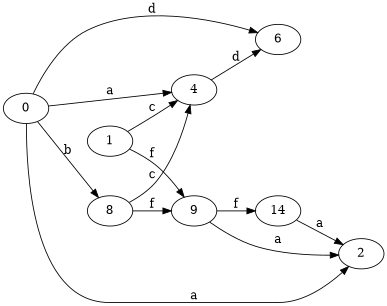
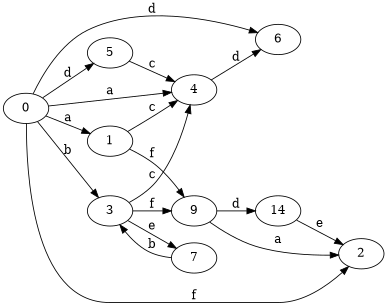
node "5": added
edge "0" -> "1": added, label "a"
edge "9" -> "14": label "f" -> "d"
node "8": label "8" -> "3"
edge "14" -> "2": label "a" -> "e"
node "7": added
edge "0" -> "2": label "a" -> "f"
